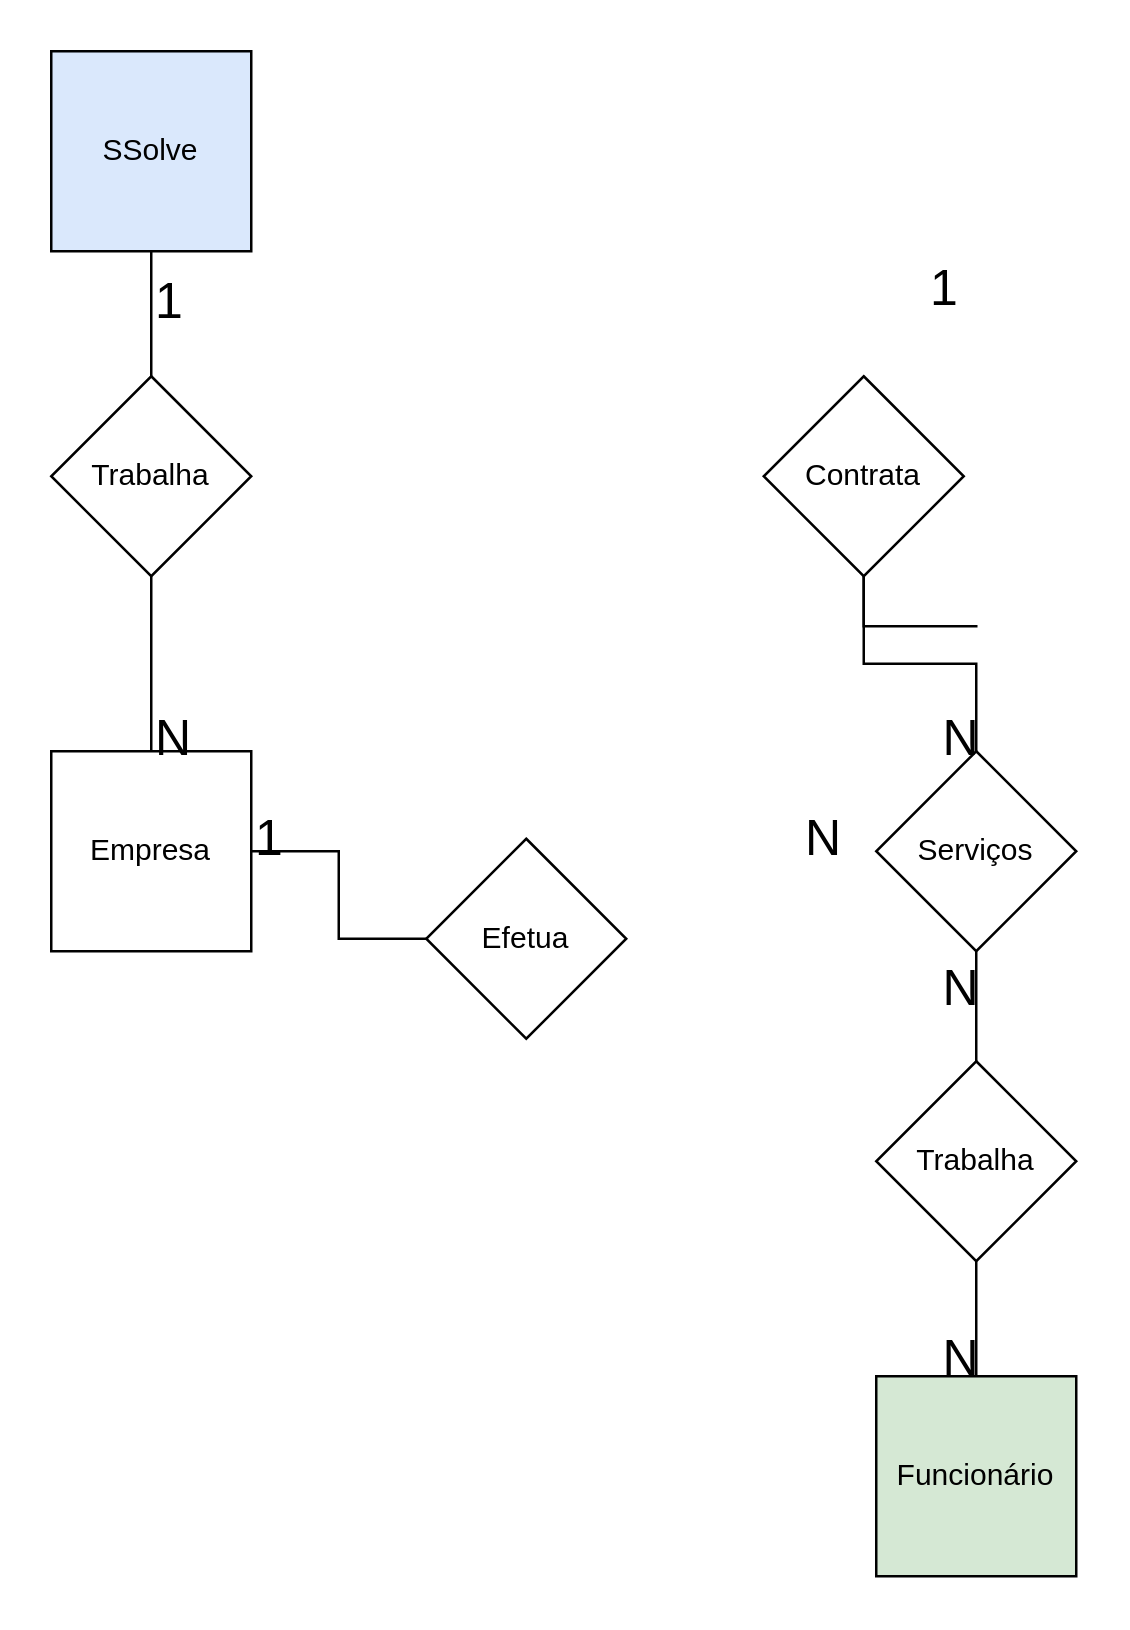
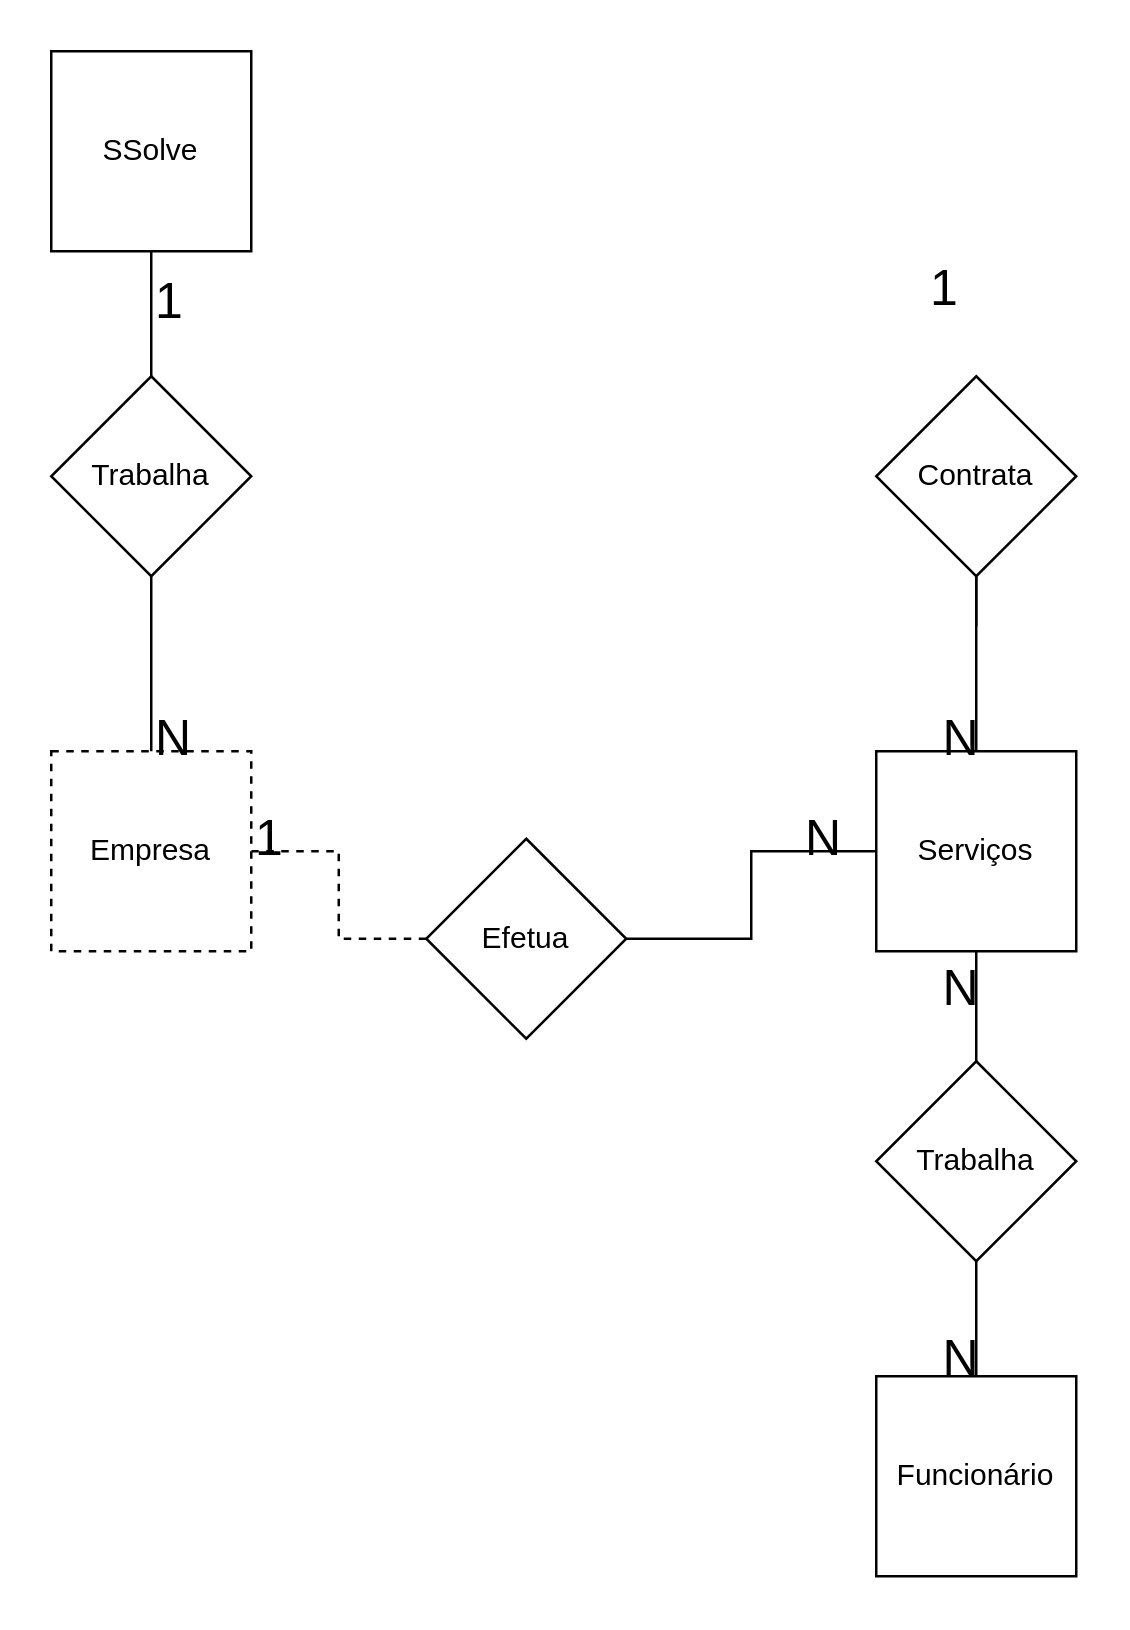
node "SSolve": fillcolor #dae8fc -> #ffffff
node "Contrata": moved (864, 476) -> (976, 476)
node "Empresa": style solid -> dashed
node "Serviços": shape diamond -> rectangle
edge "Empresa" -- "Efetua": style solid -> dashed
edge "Serviços" -- "Efetua": added
node "Funcionário": fillcolor #d5e8d4 -> #ffffff
